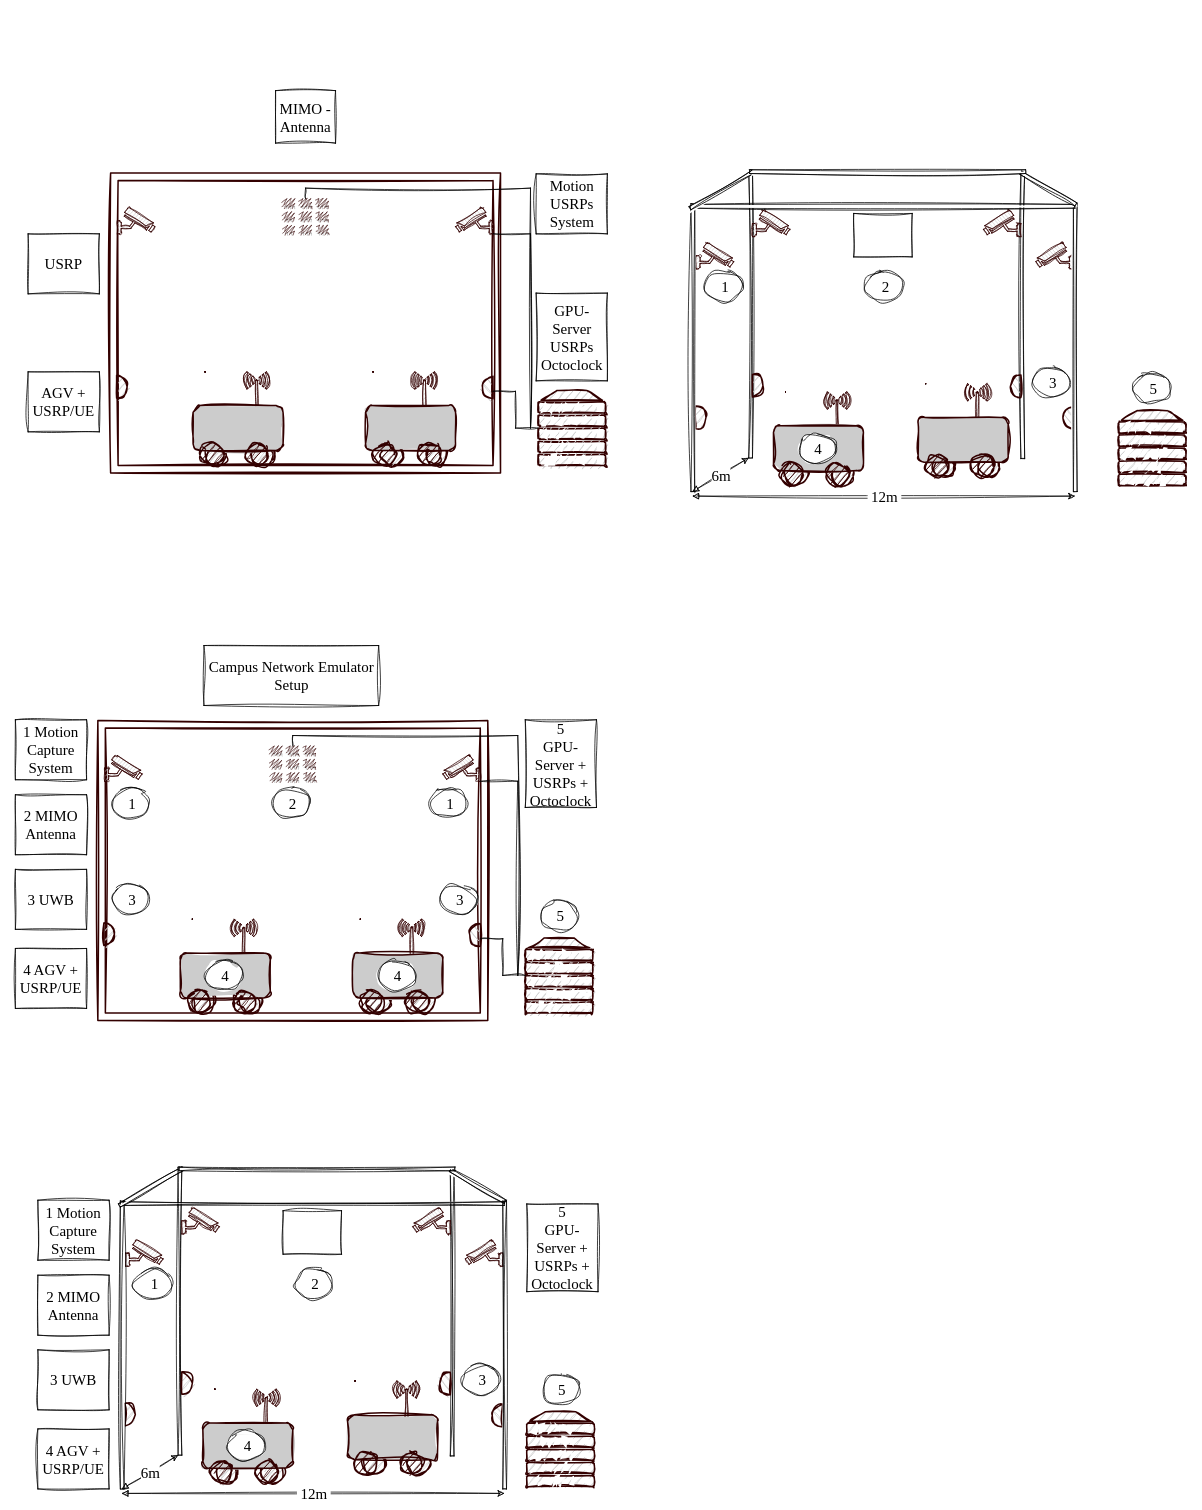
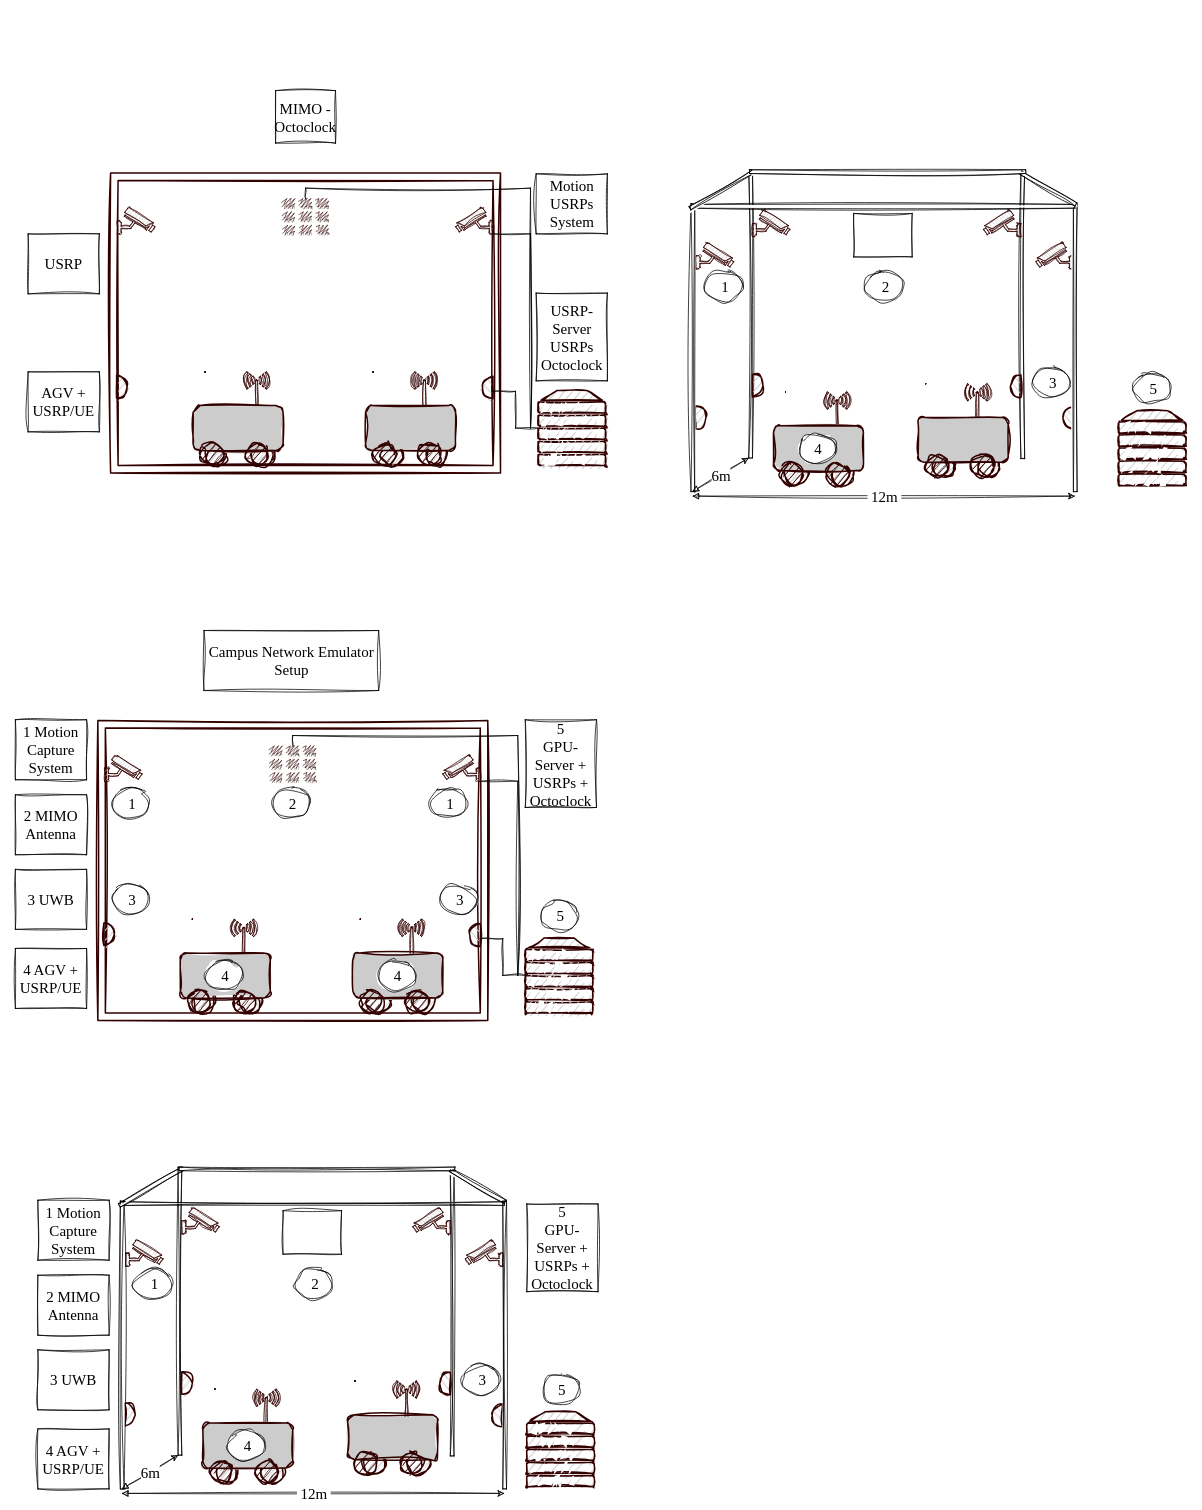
node "MIMO - Antenna": label "MIMO - Antenna" -> "MIMO - Octoclock"
node "GPU-Server USRPs Octoclock": label "GPU-Server USRPs Octoclock" -> "USRP-Server USRPs Octoclock"
node "Campus Network Emulator Setup": moved (291, 675) -> (291, 660)
